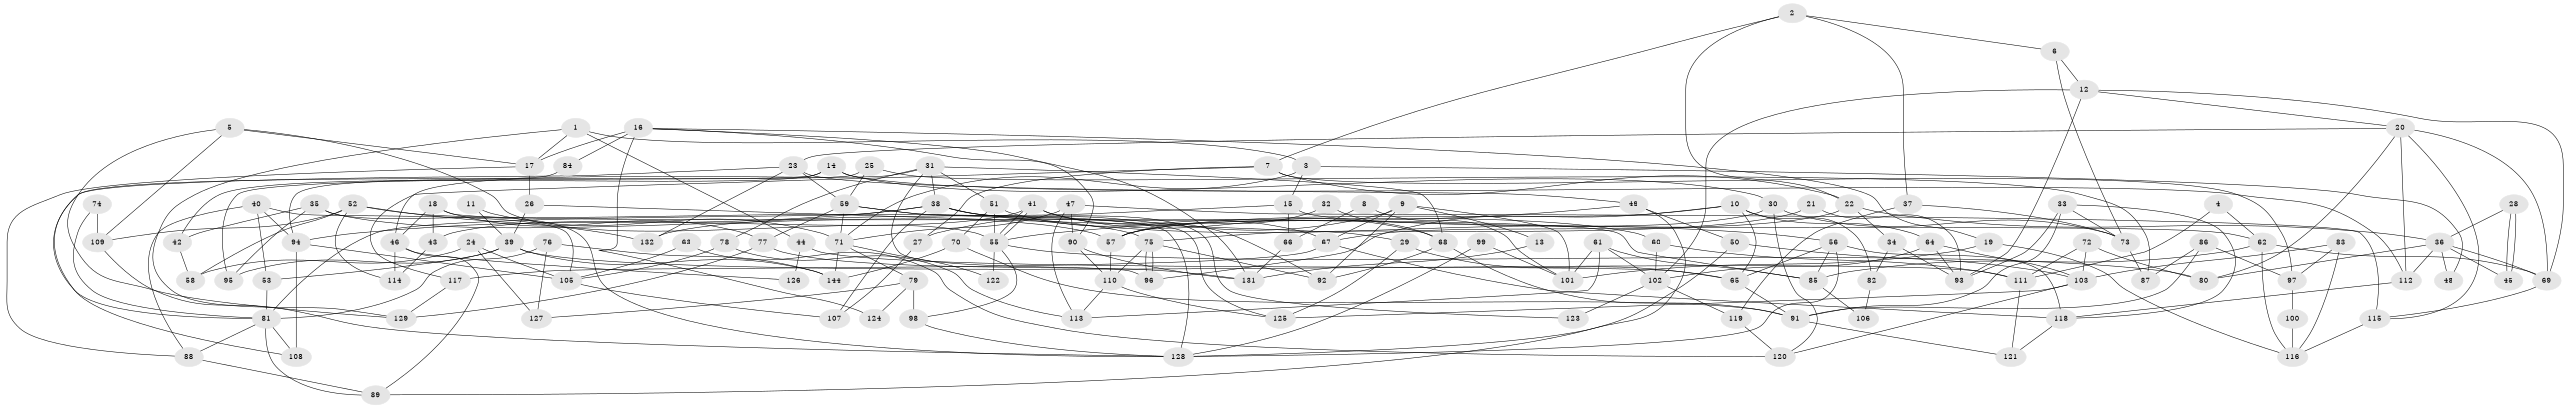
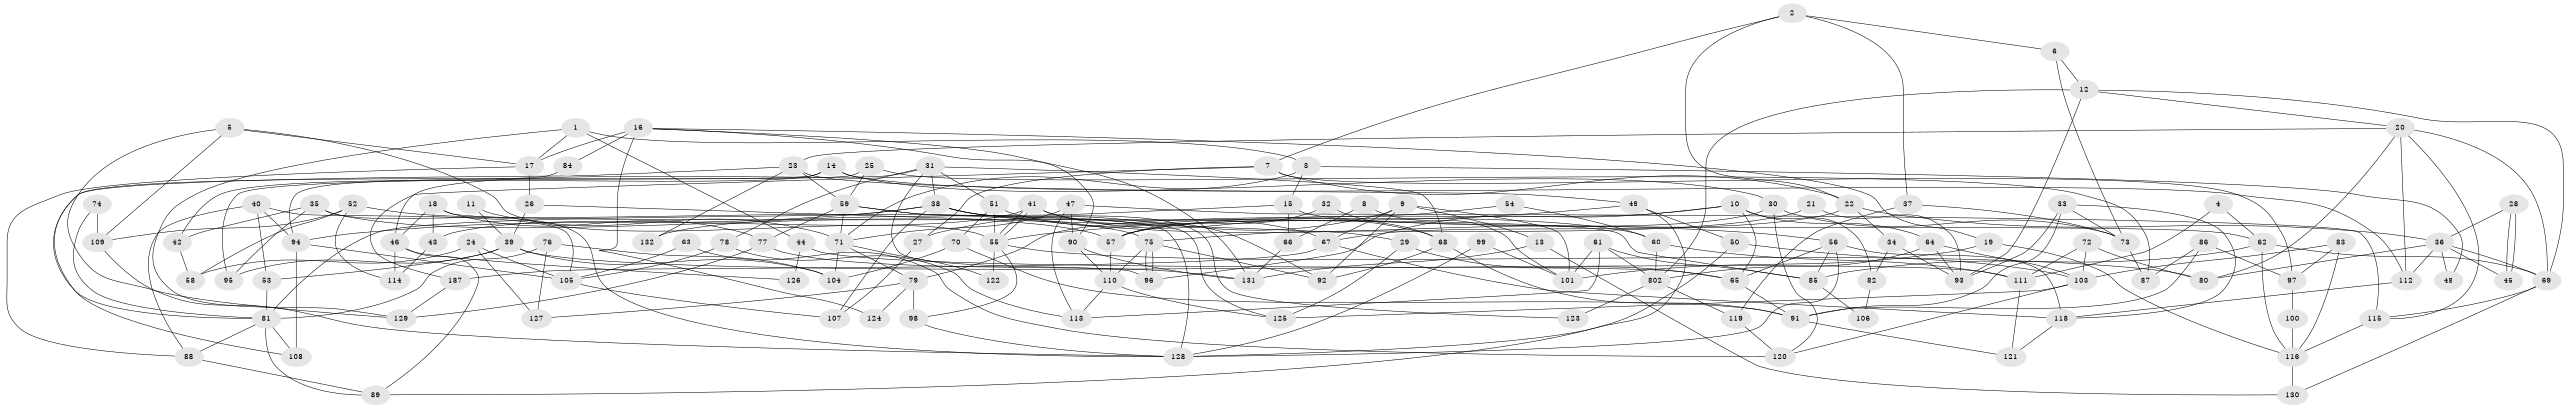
node "54": added
edge "52" -- "132": removed
node "117": label "117" -> "187"
node "144": label "144" -> "104"
node "102": label "102" -> "802"
node "130": added
